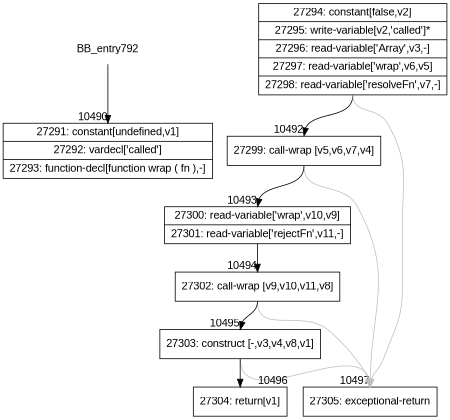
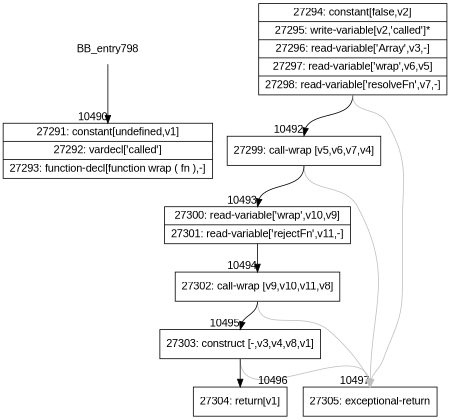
node "BB_entry792": label "BB_entry792" -> "BB_entry798"
